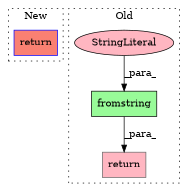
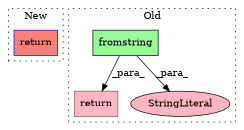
edge "StringLiteral" -> "fromstring": reversed
